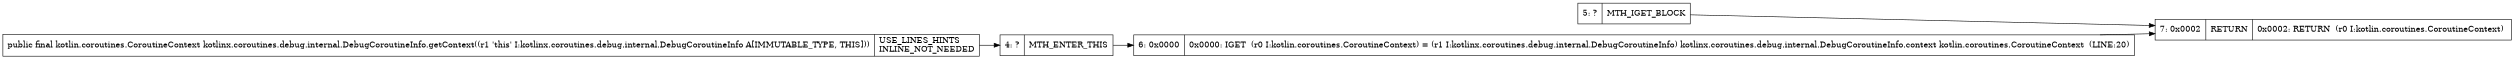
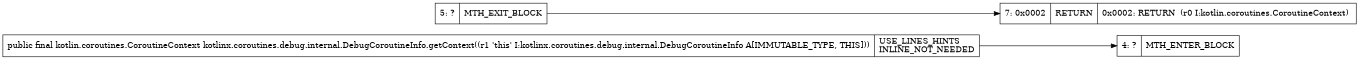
node "5: ?": text "MTH_IGET_BLOCK" -> "MTH_EXIT_BLOCK"
node "4: ?": text "MTH_ENTER_THIS" -> "MTH_ENTER_BLOCK"
node "6: 0x0000": removed
